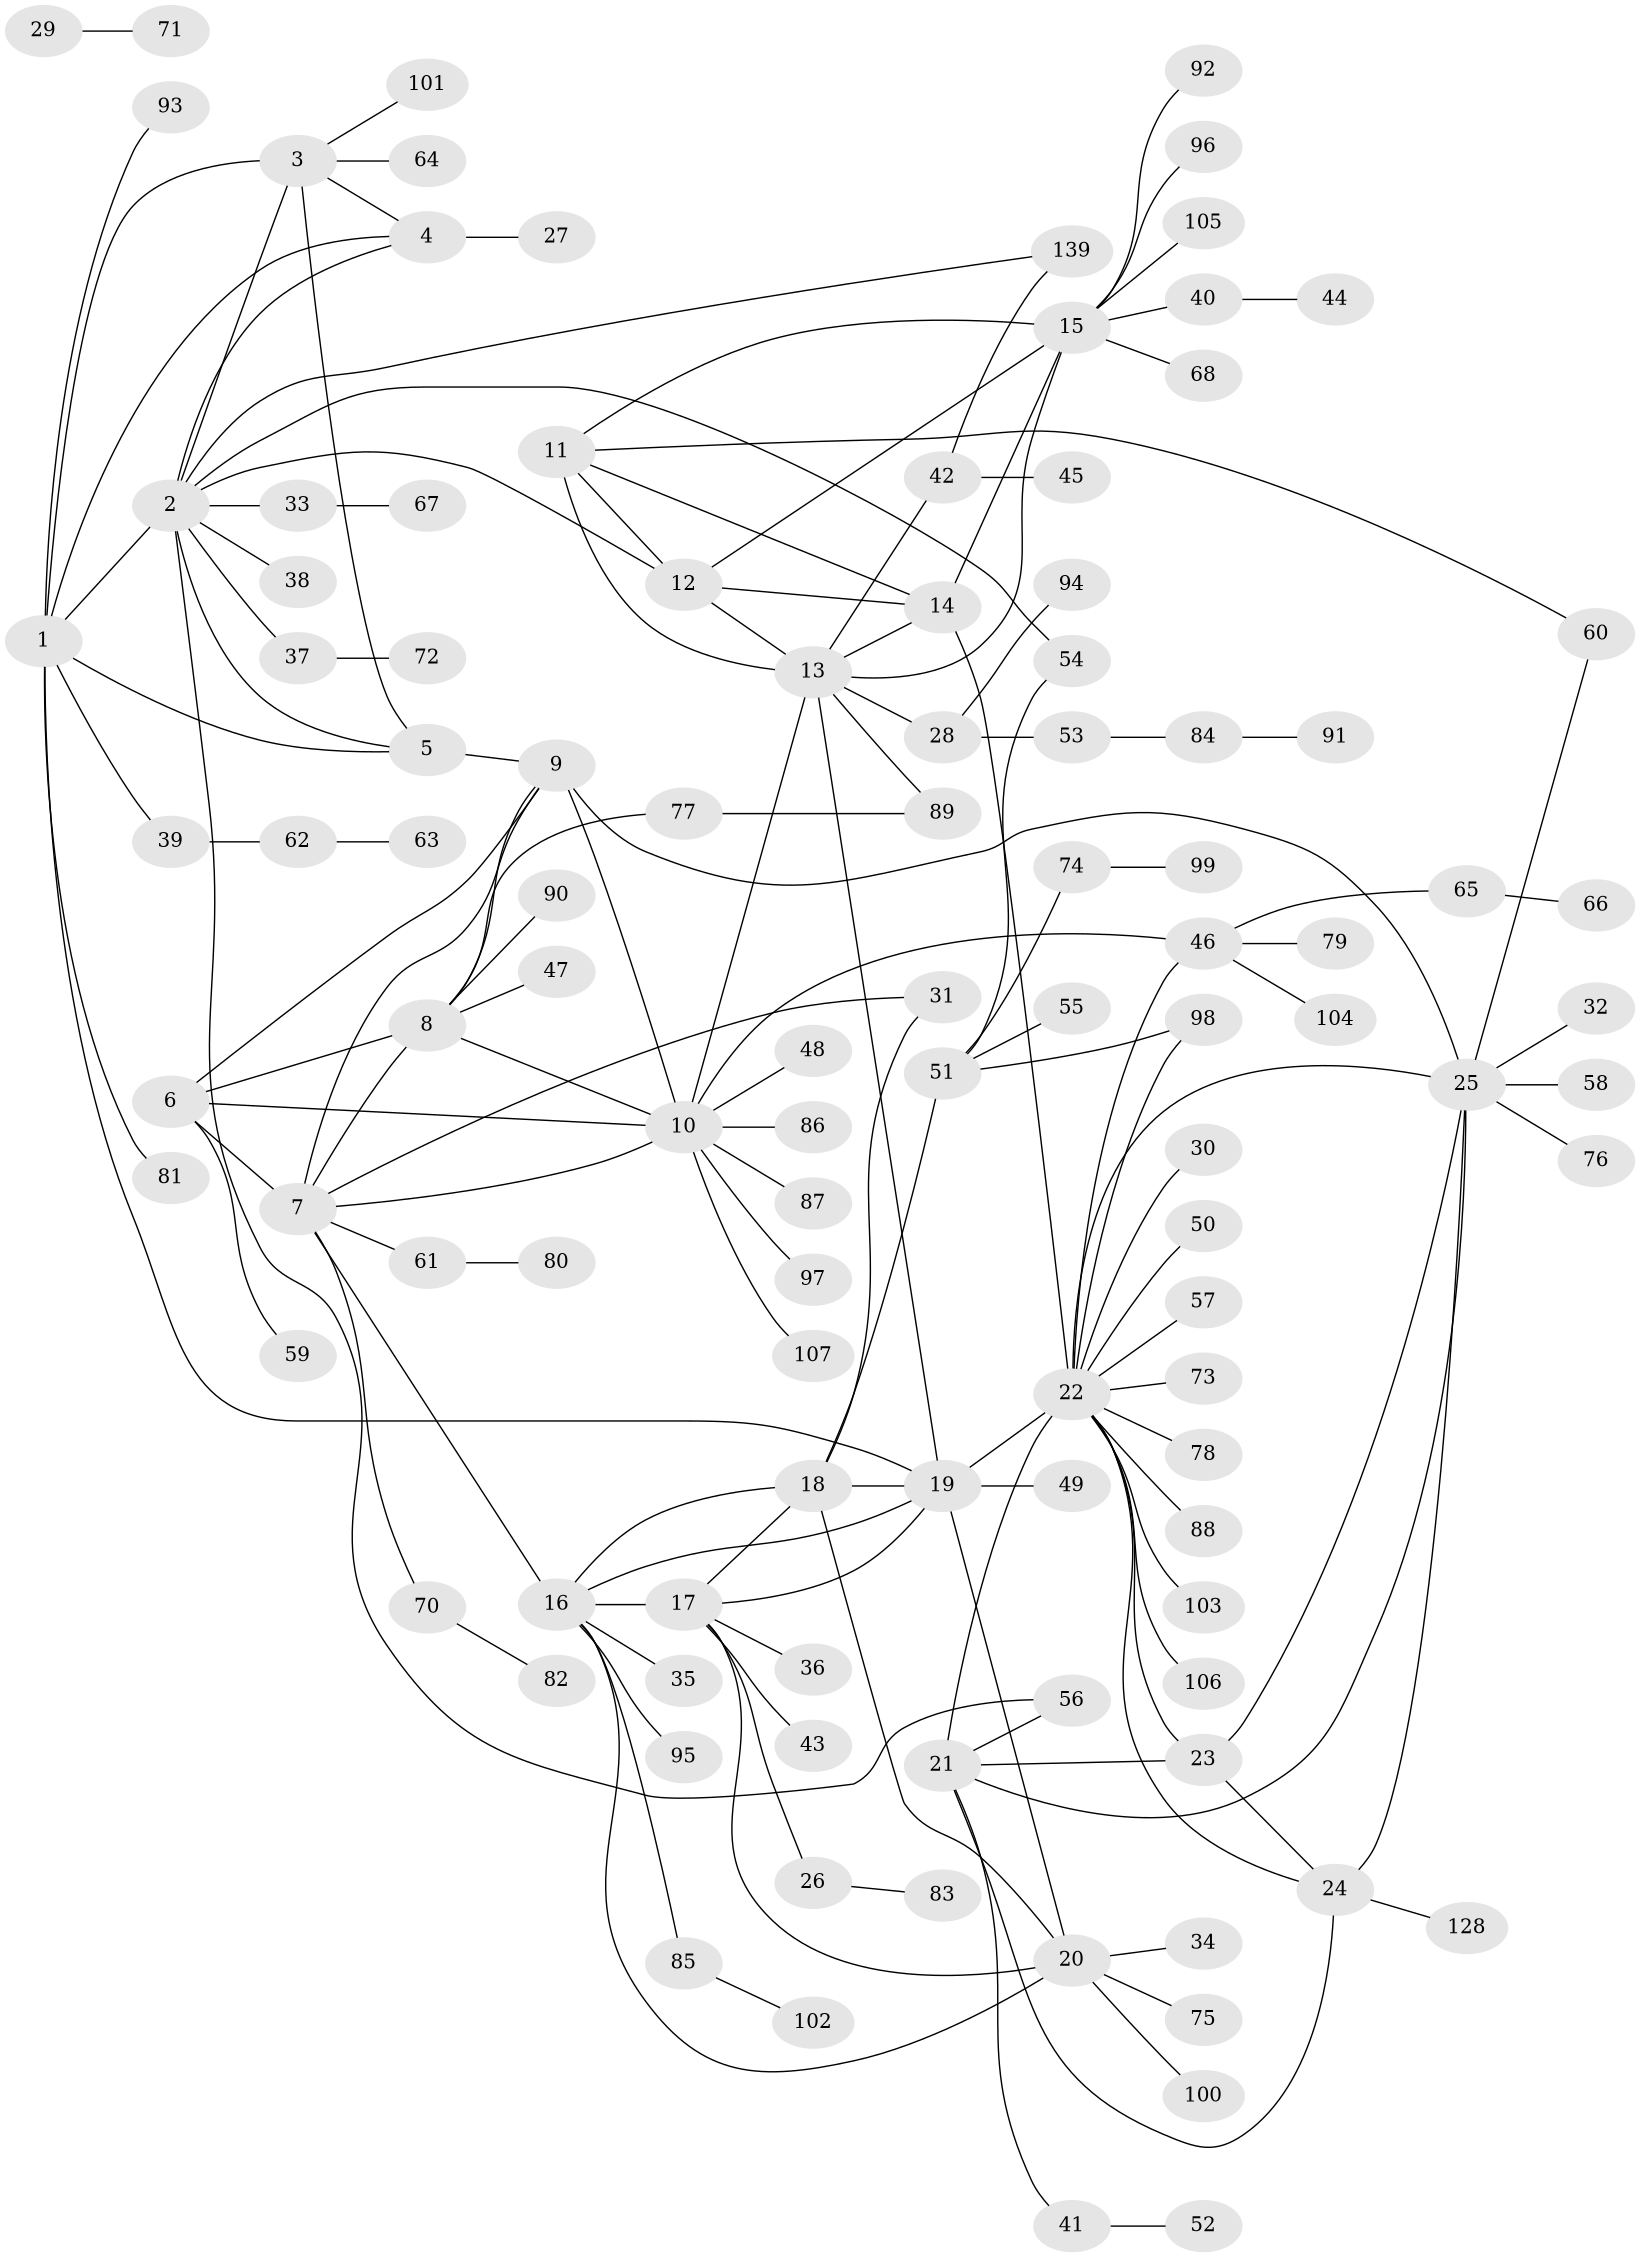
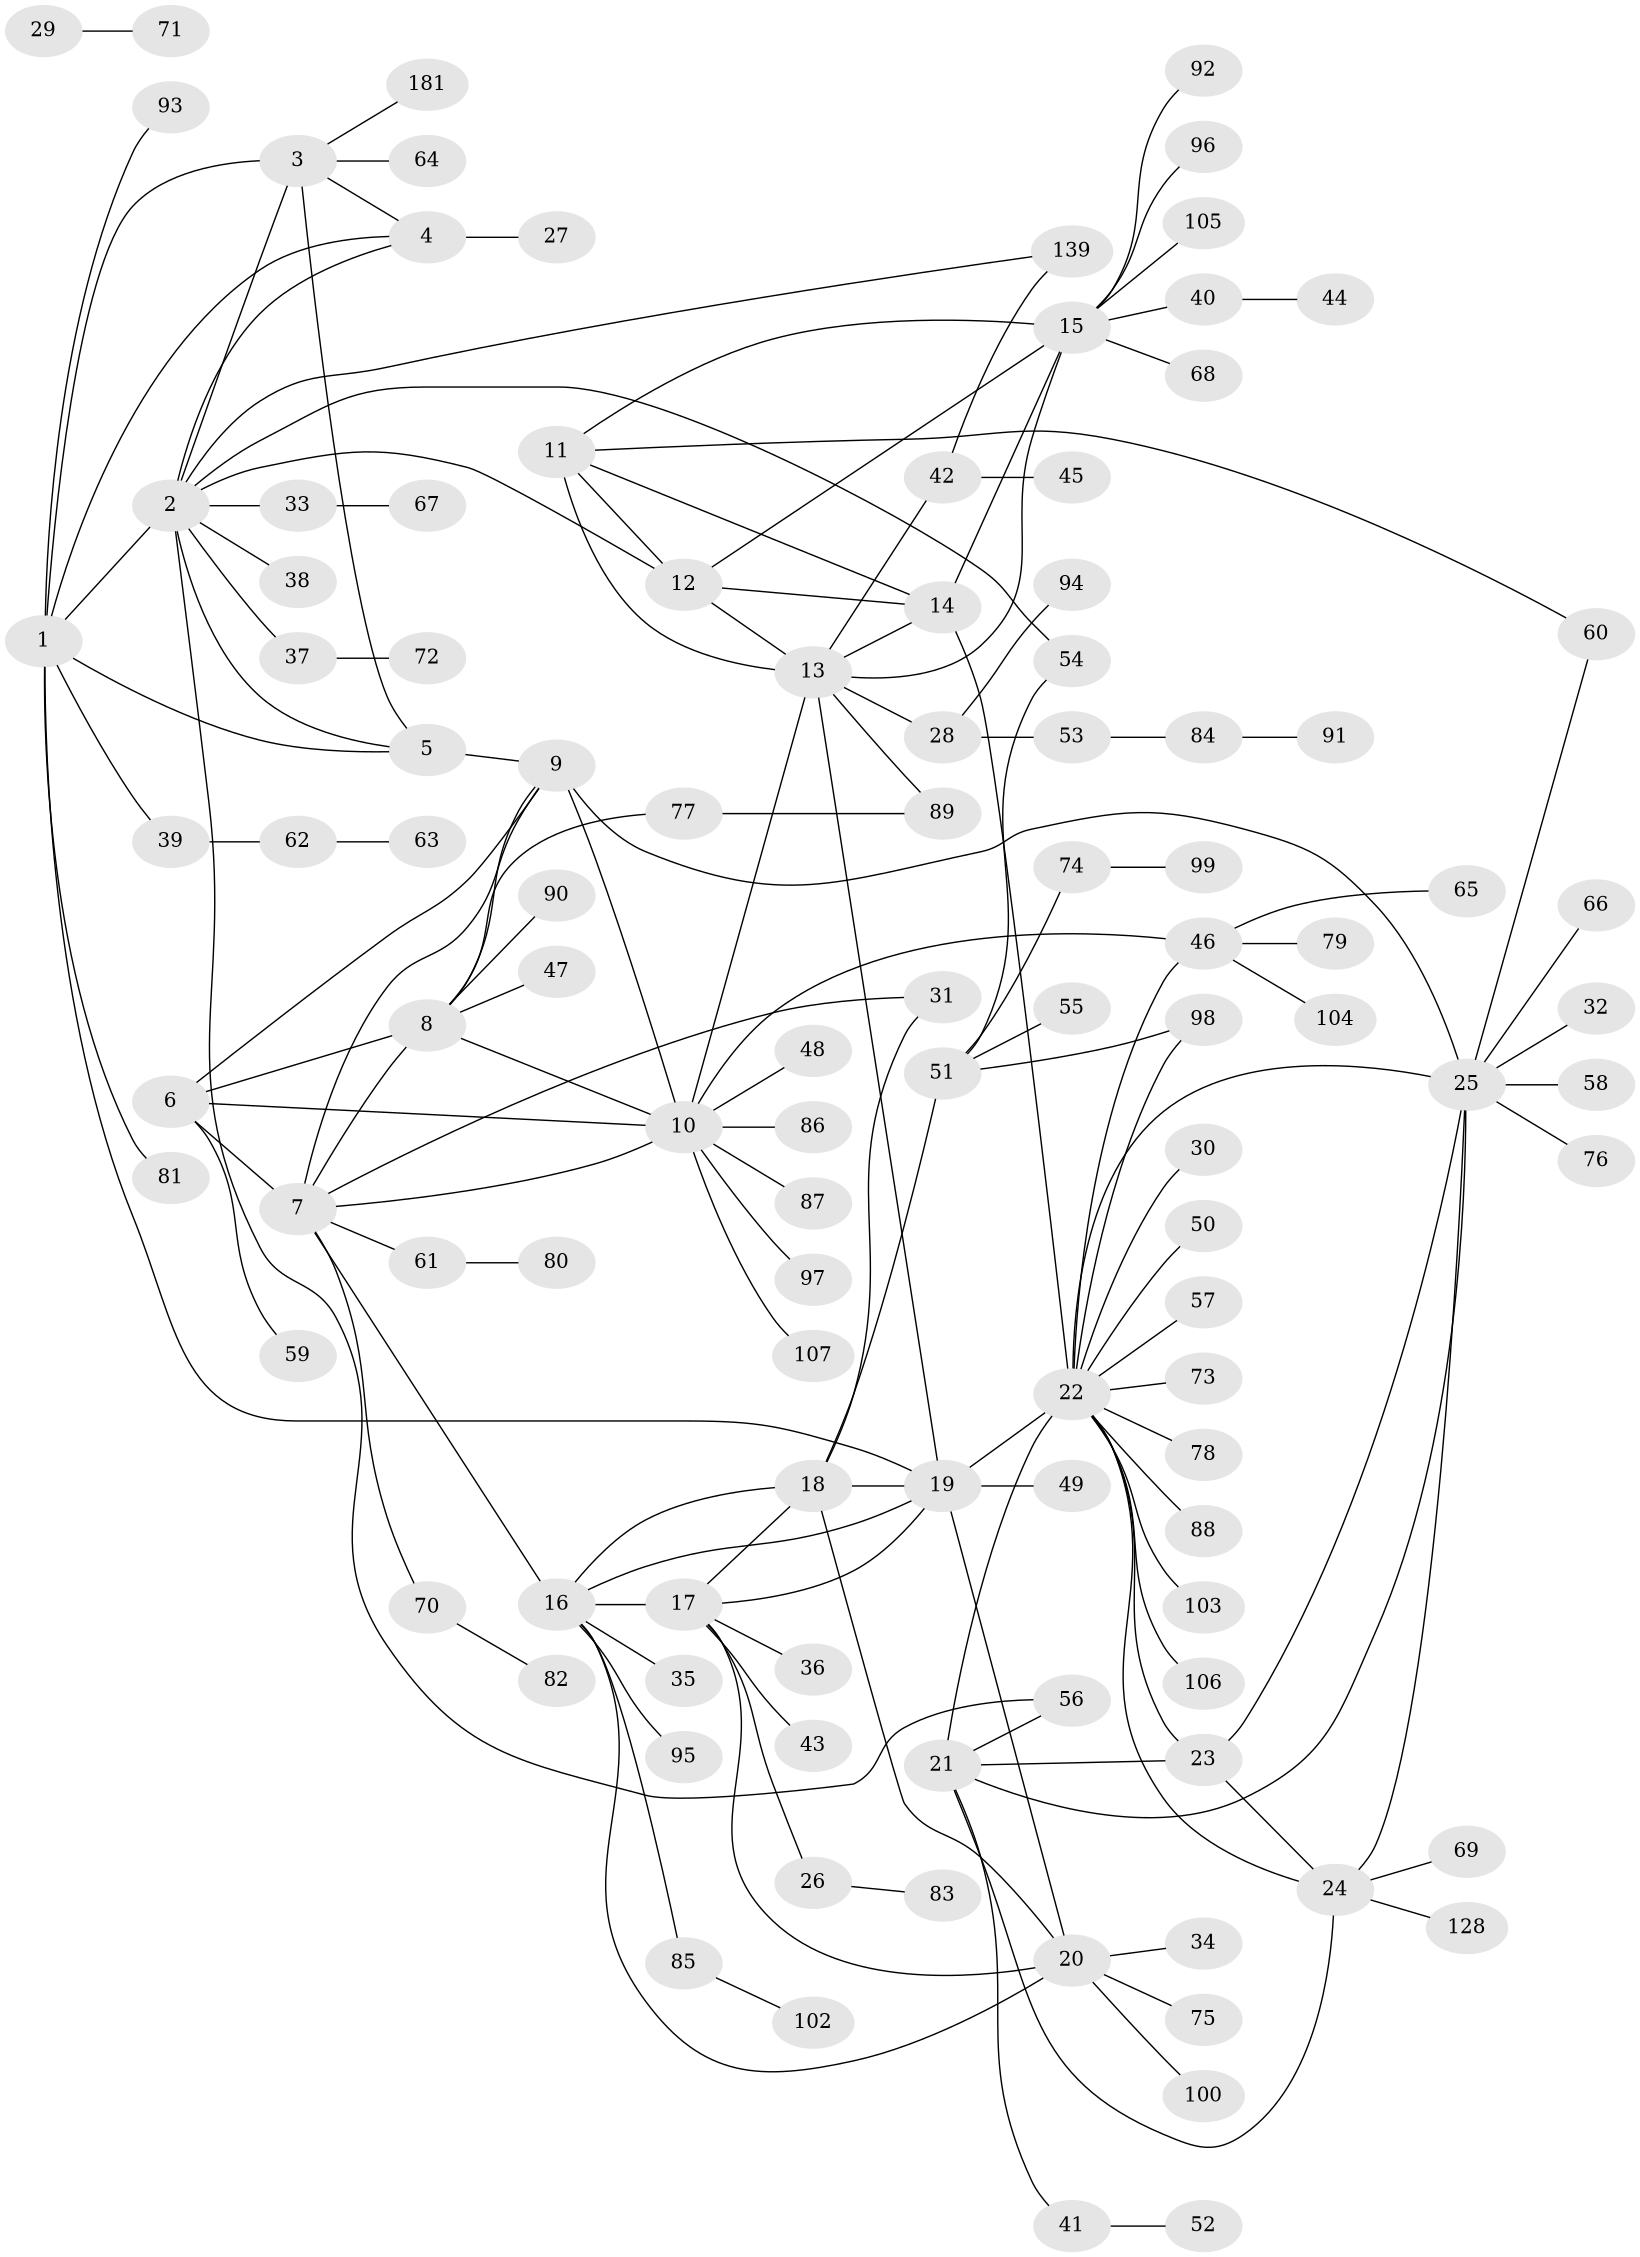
node "101": label "101" -> "181"
edge "65" -- "66": now "25" -- "66"
node "69": added
